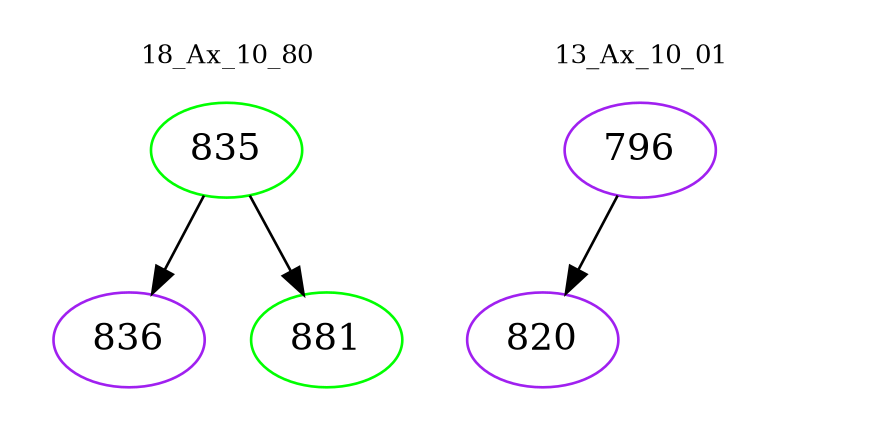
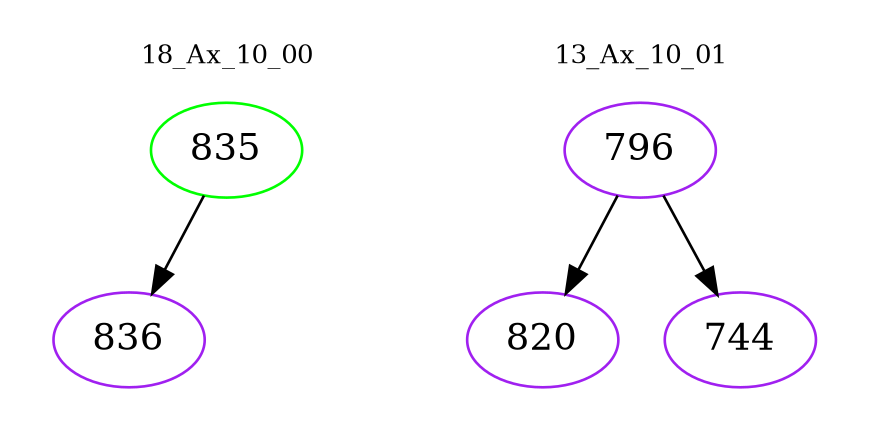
cluster "18_Ax_10_80": label "18_Ax_10_80" -> "18_Ax_10_00"
node "881": removed
node "744": added
